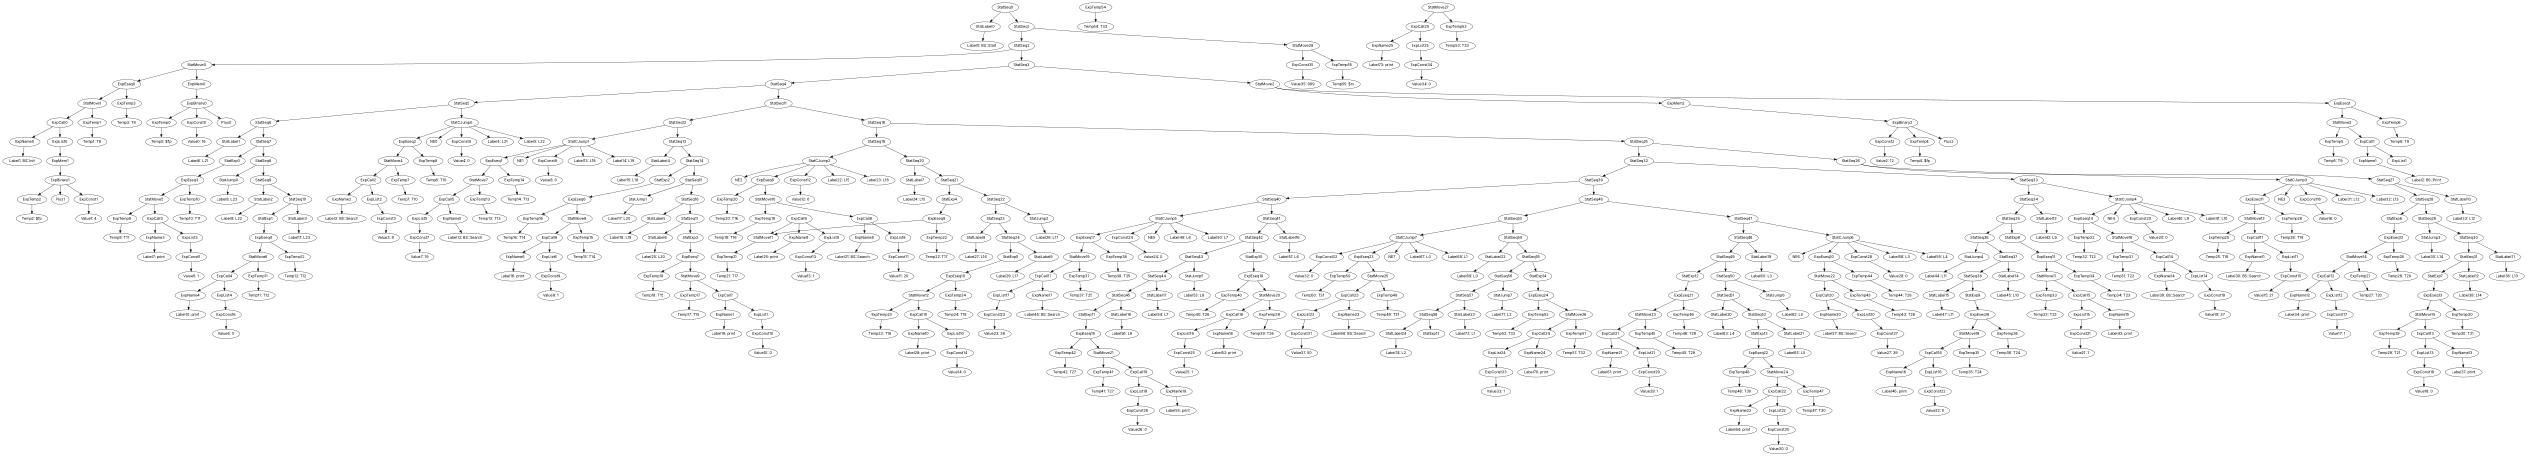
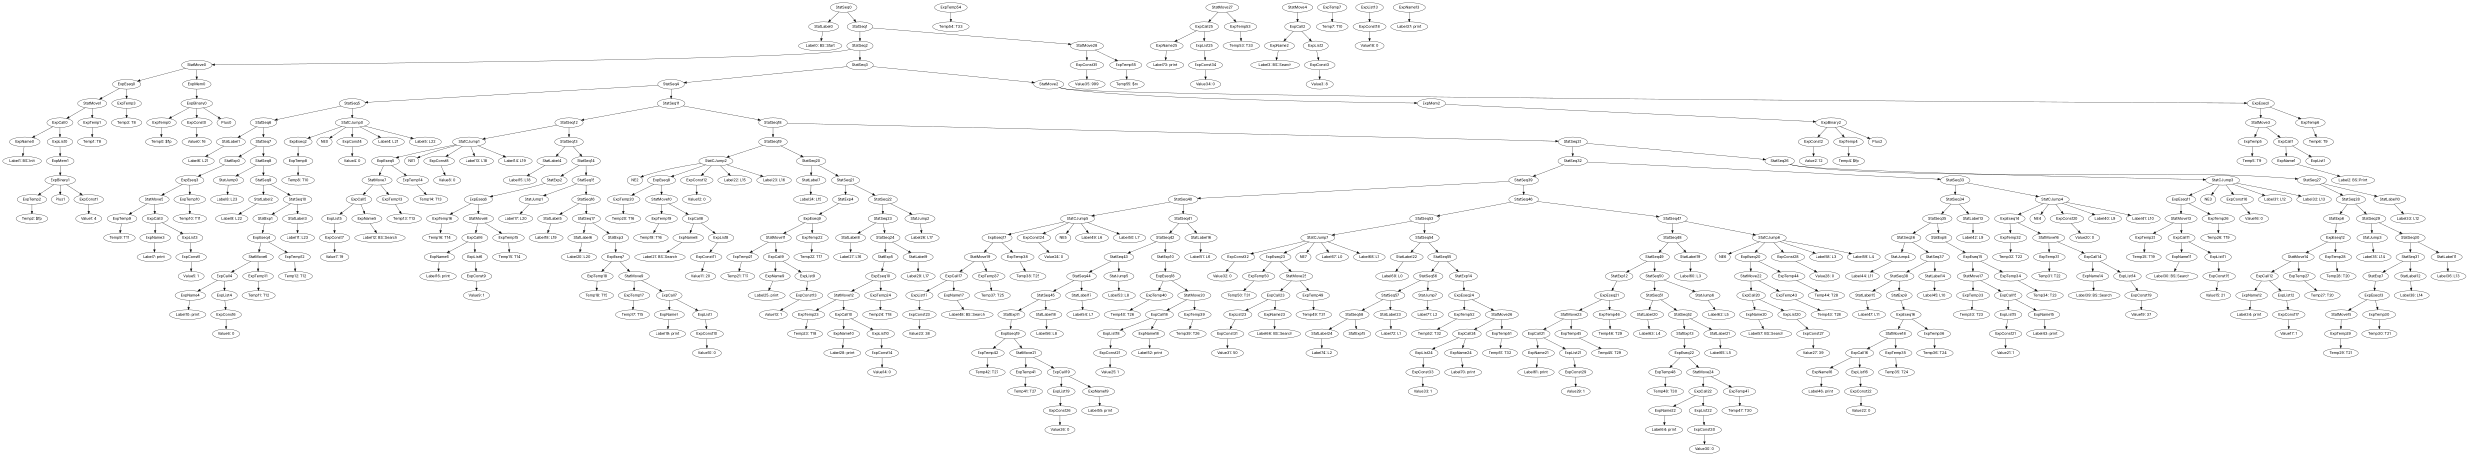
edge "ExpEseq2" -> "StatMove4": removed
edge "StatMove4" -> "ExpTemp7": removed
edge "ExpCall9" -> "StatMove11": reversed
node "ExpCall13": removed
